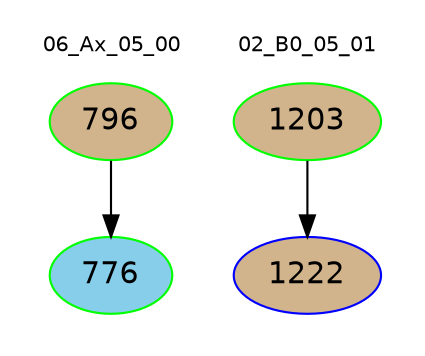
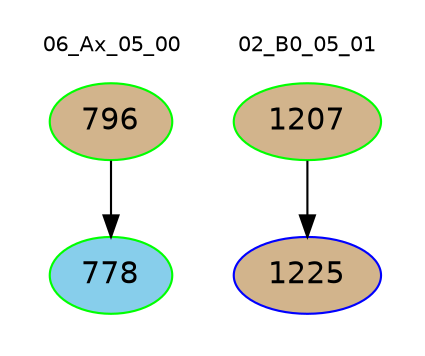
node "1203": label "1203" -> "1207"
node "776": label "776" -> "778"
node "1222": label "1222" -> "1225"
